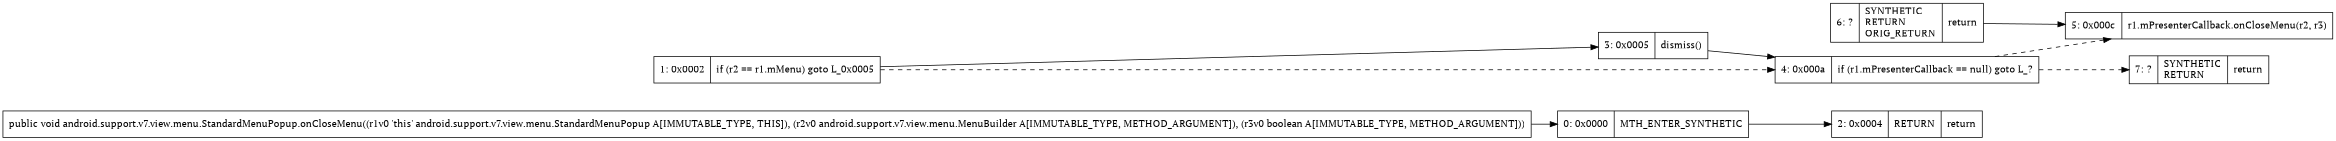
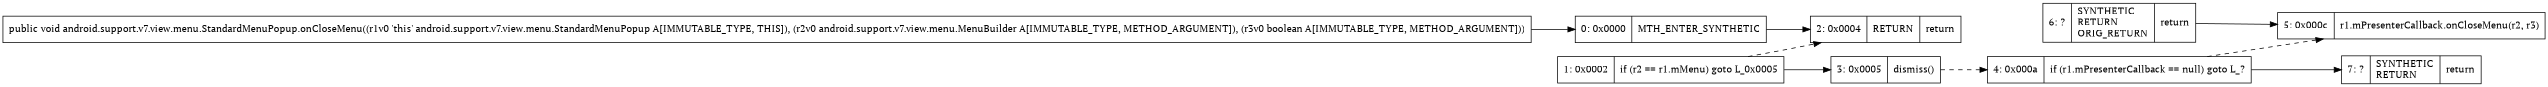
edge "3: 0x0005" -> "4: 0x000a": style solid -> dashed
edge "1: 0x0002" -> "4: 0x000a": now "1: 0x0002" -> "2: 0x0004"
edge "4: 0x000a" -> "7: ?": style dashed -> solid
